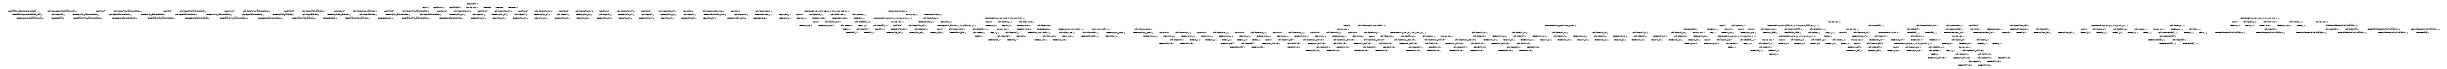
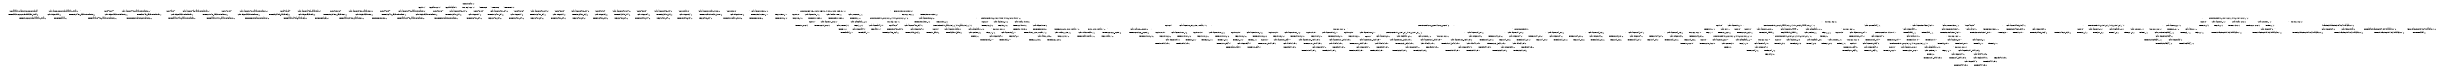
node "(FIELD_IDENTIFIER,sendMTFValues_fave,sendMTFValues_fave)": removed
